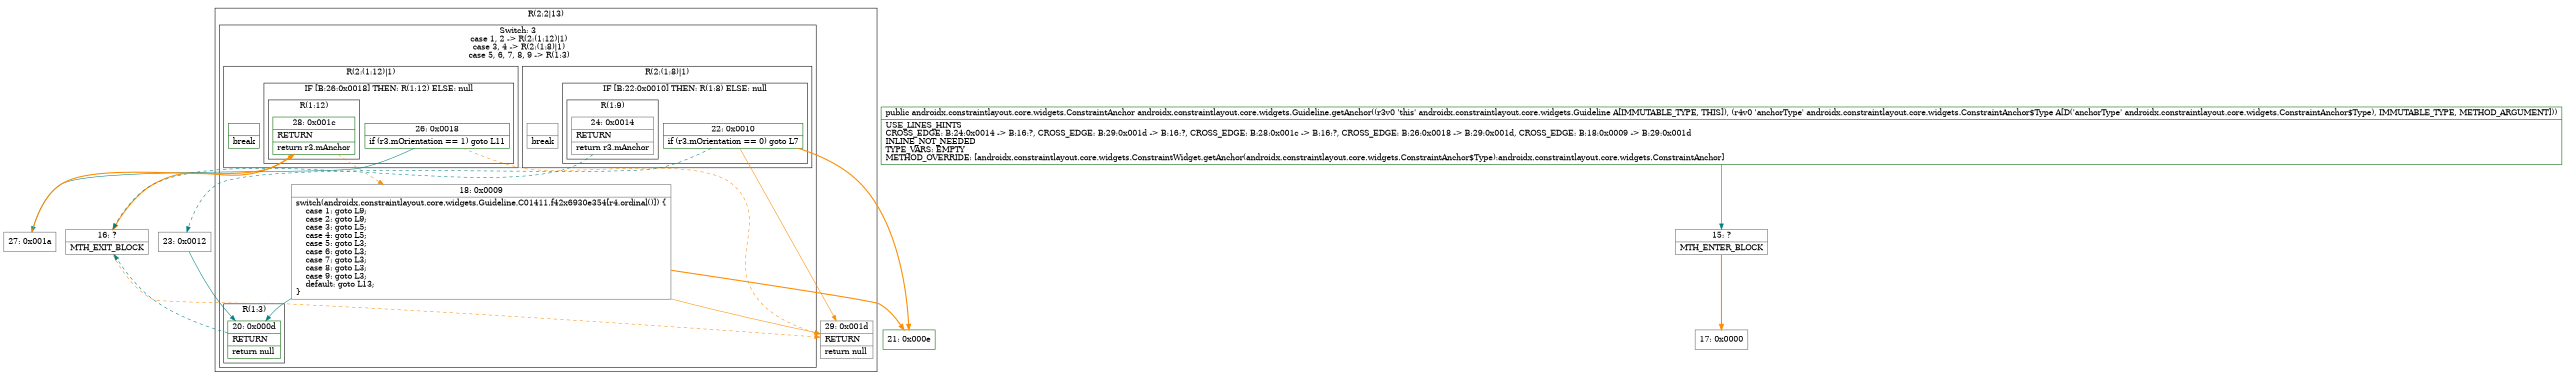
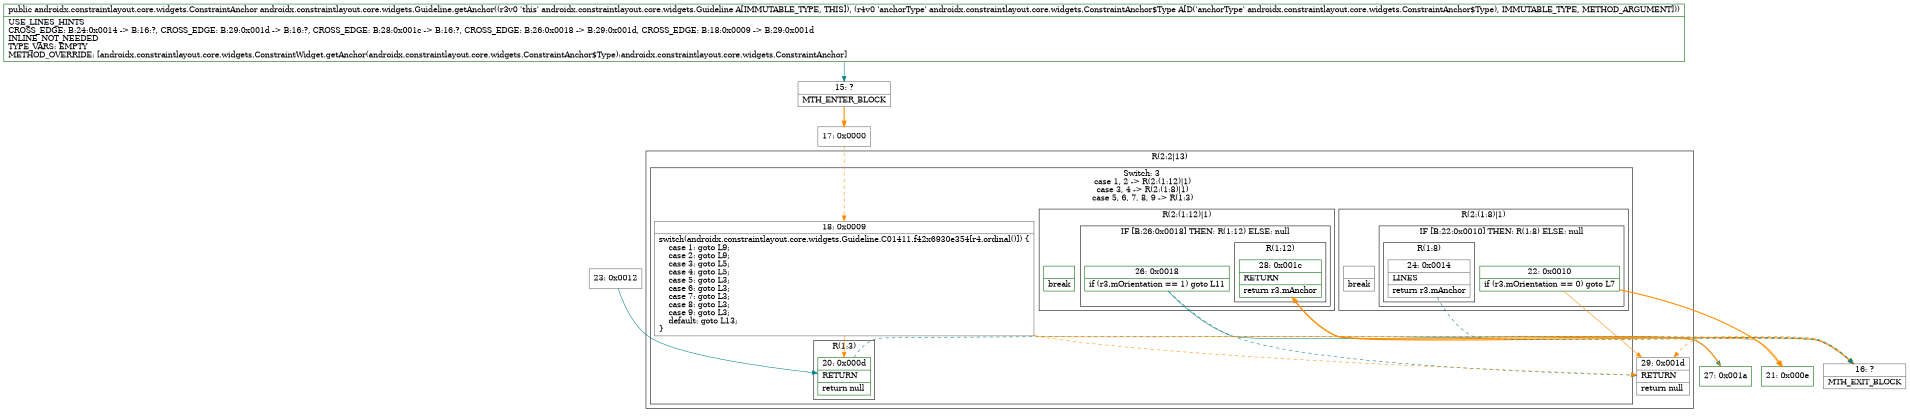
cluster "R(1:9)": label "R(1:9)" -> "R(1:8)"
node "24: 0x0014": text "RETURN" -> "LINES"
edge "28: 0x001c" -> "18: 0x0009": now "17: 0x0000" -> "18: 0x0009"
edge "22: 0x0010" -> "23: 0x0012": removed
edge "26: 0x0018" -> "29: 0x001d": color darkorange -> teal
node "27: 0x001a": color gray40 -> darkgreen
edge "18: 0x0009" -> "21: 0x000e": style bold -> solid
edge "18: 0x0009" -> "20: 0x000d": color teal -> darkorange
edge "18: 0x0009" -> "29: 0x001d": style solid -> dashed
